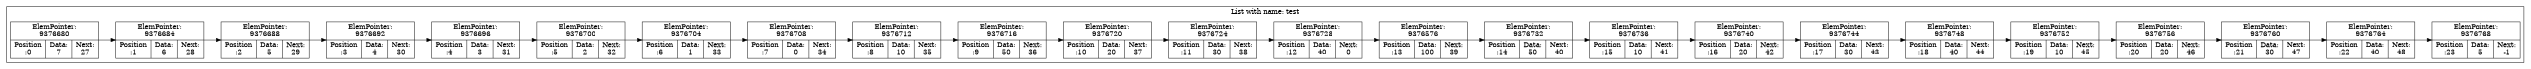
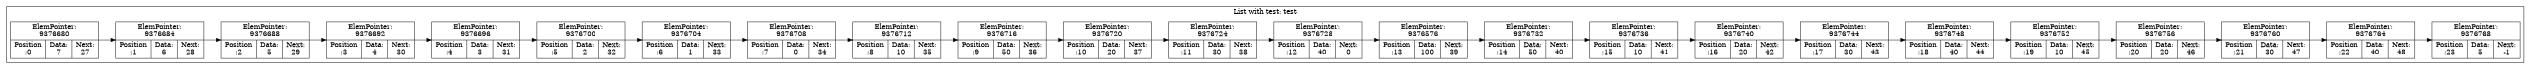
cluster "List with name: test": label "List with name: test" -> "List with test: test"
